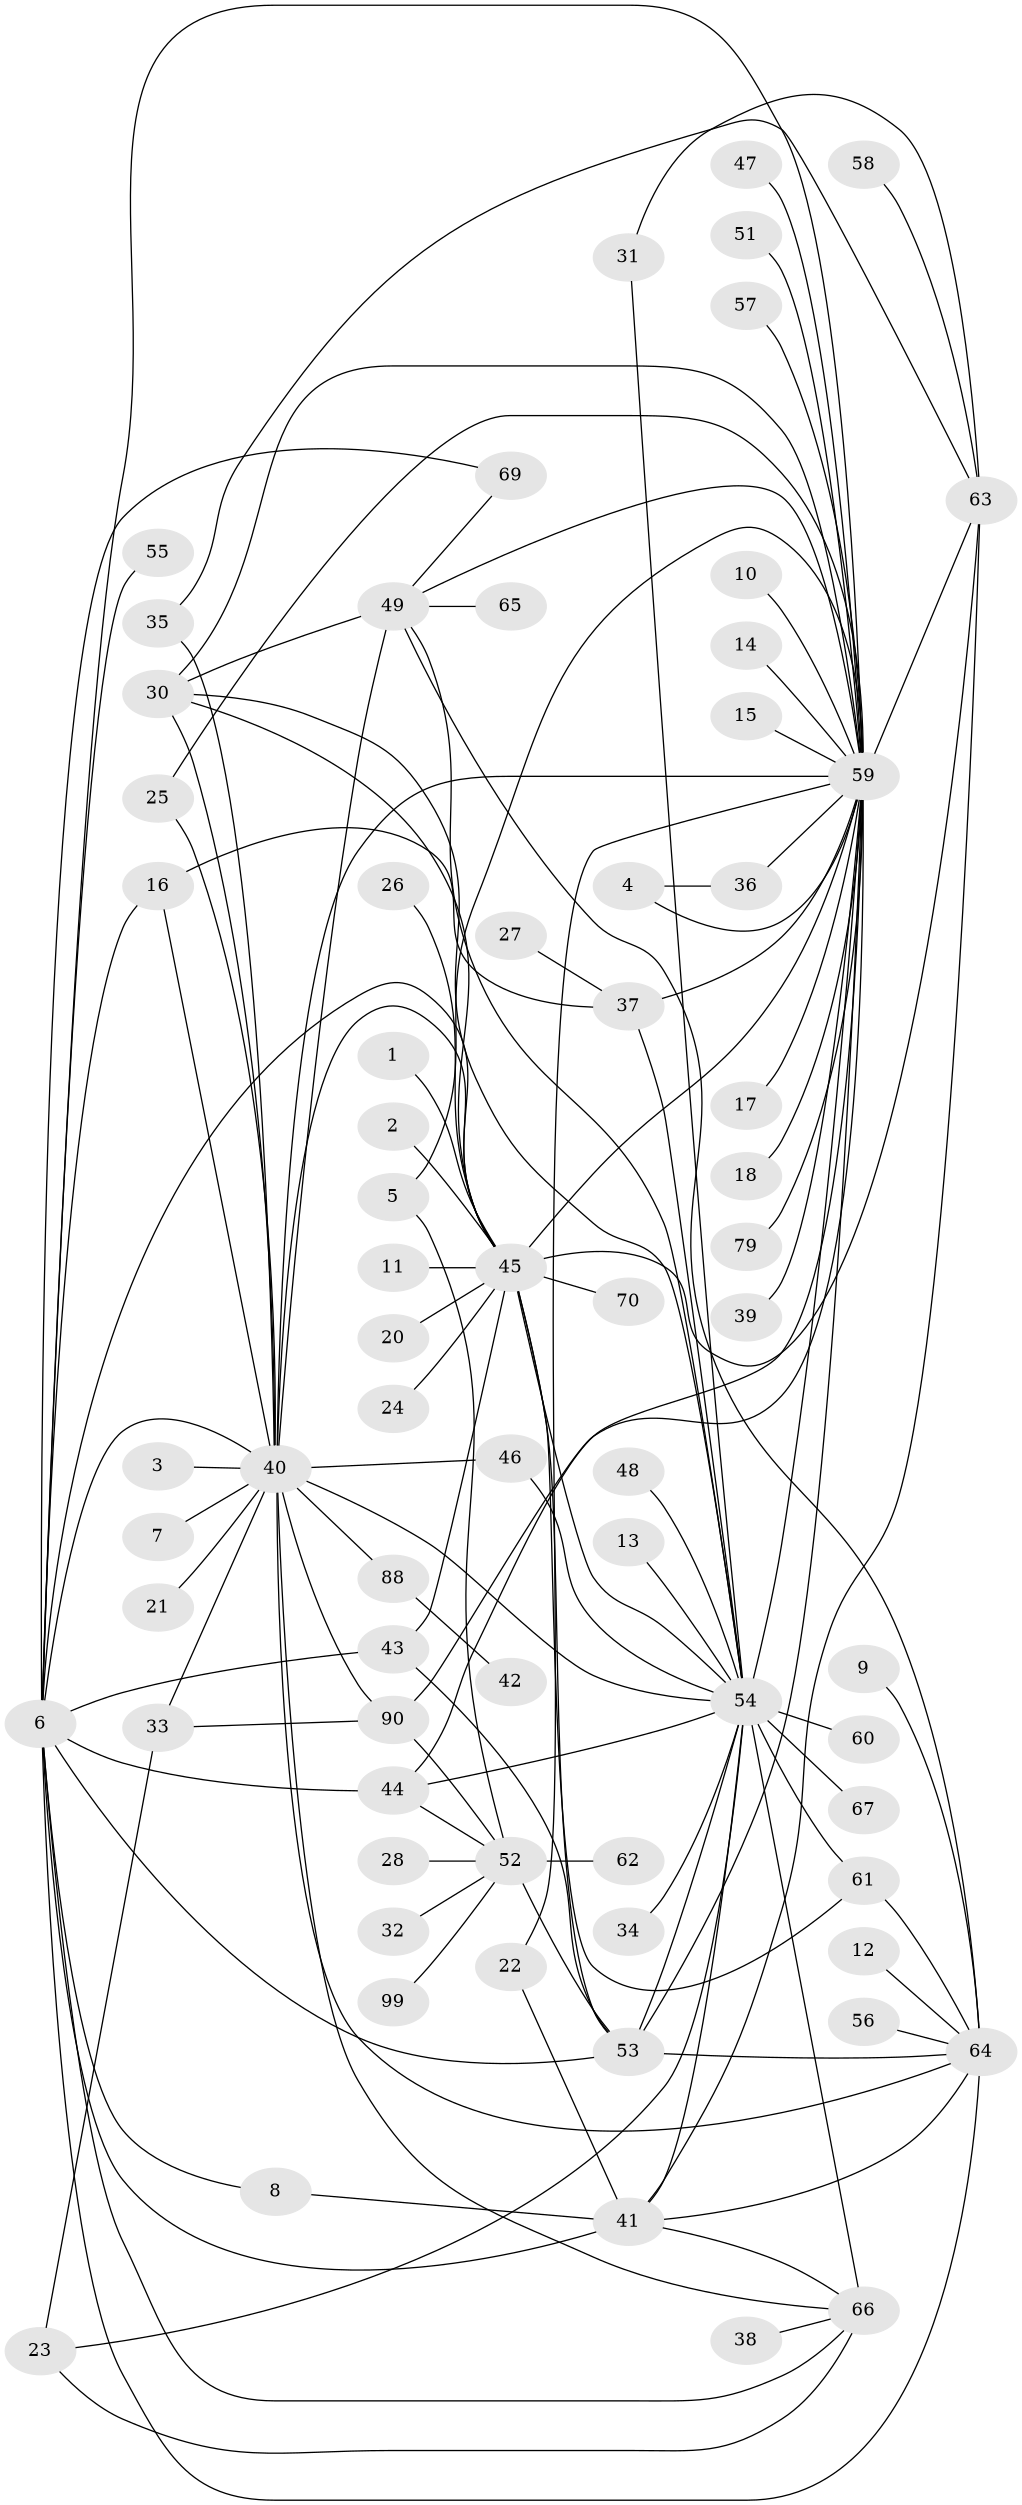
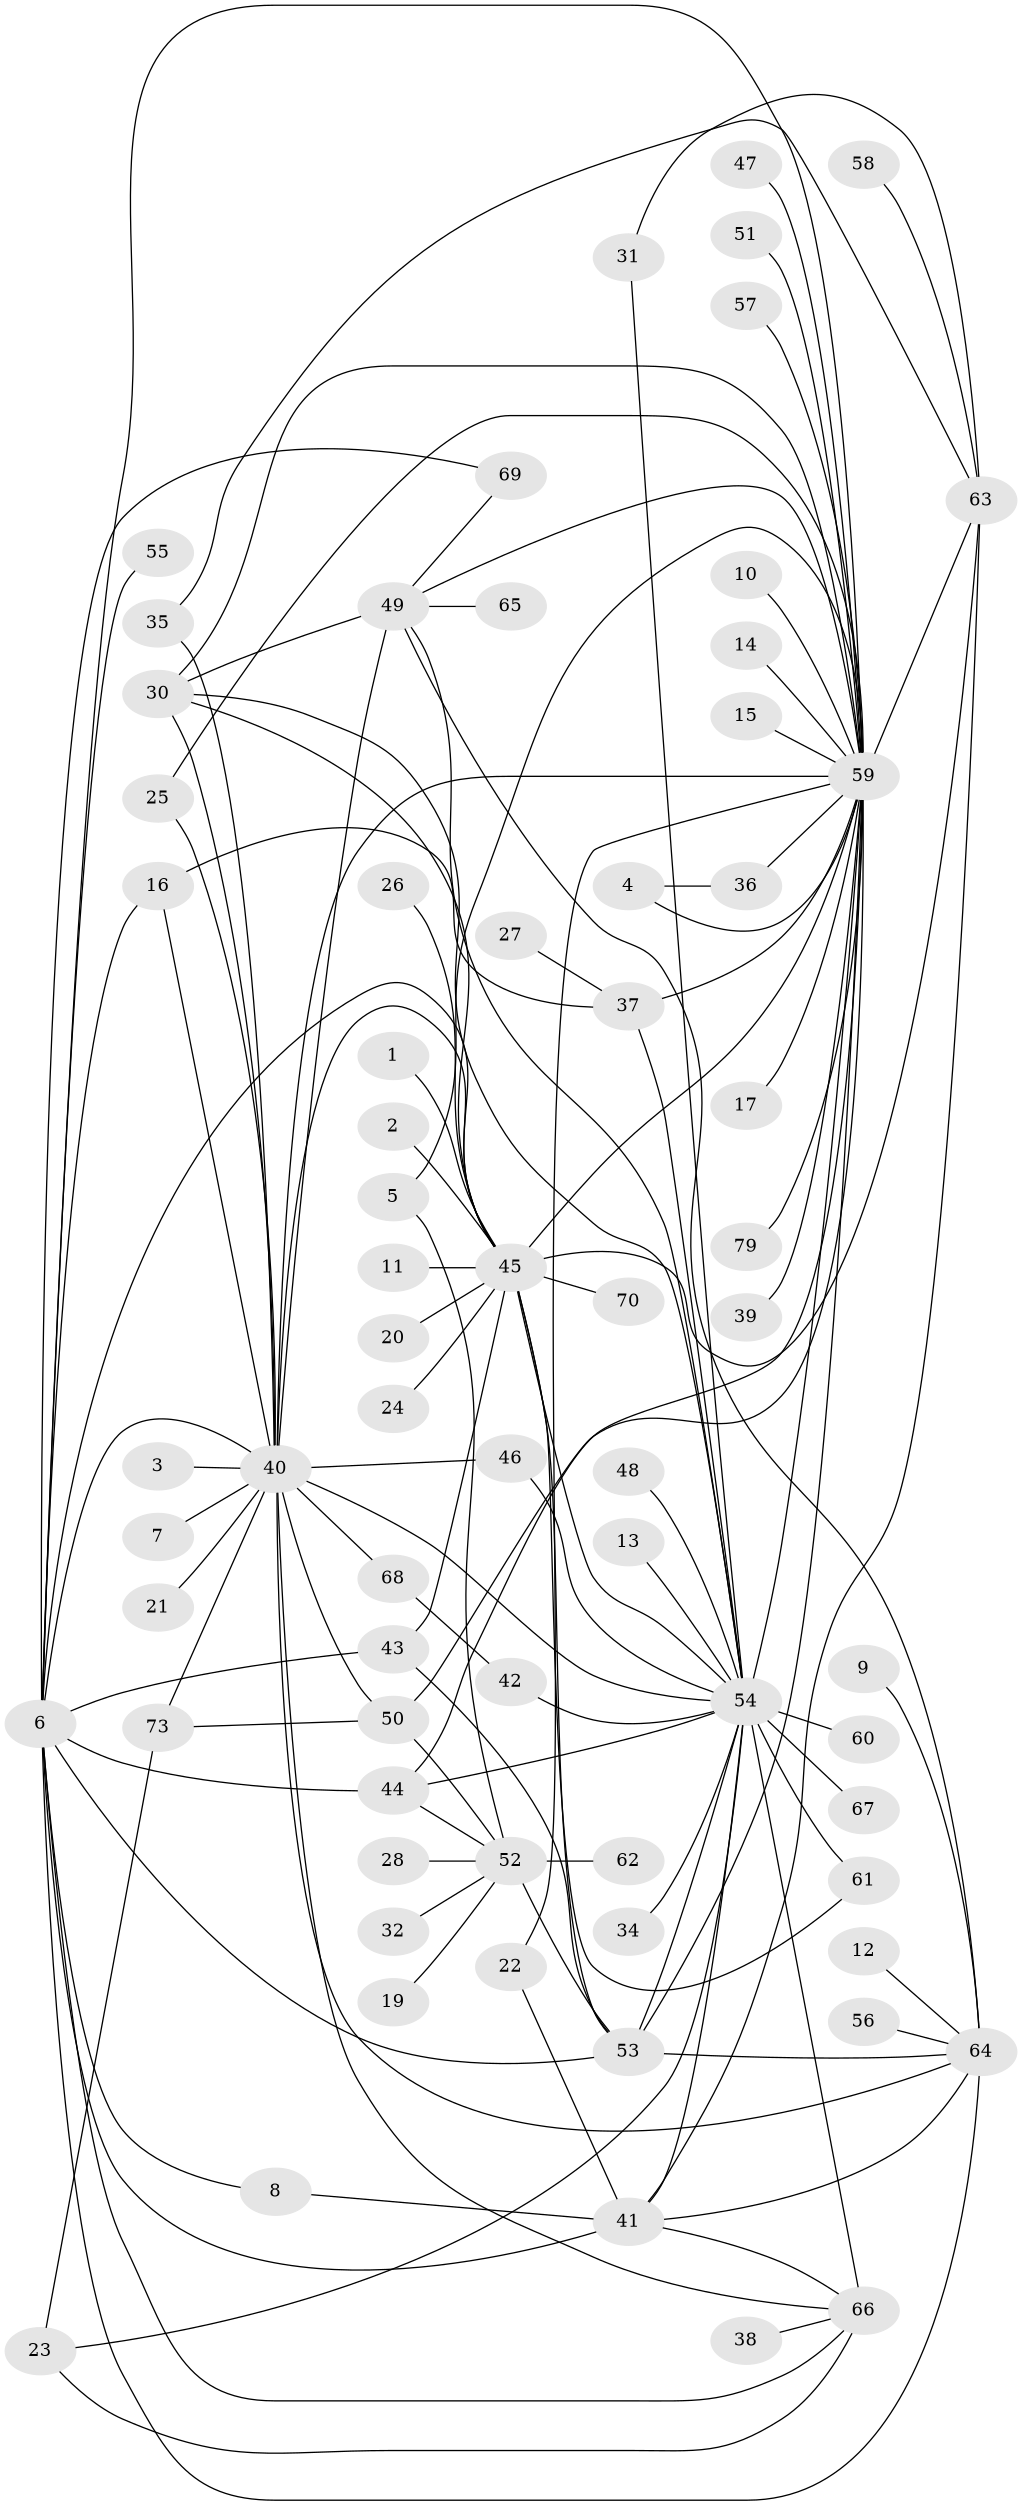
node "18": removed
node "88": label "88" -> "68"
node "90": label "90" -> "50"
edge "42" -- "54": added
node "33": label "33" -> "73"
edge "61" -- "64": removed
node "99": label "99" -> "19"
